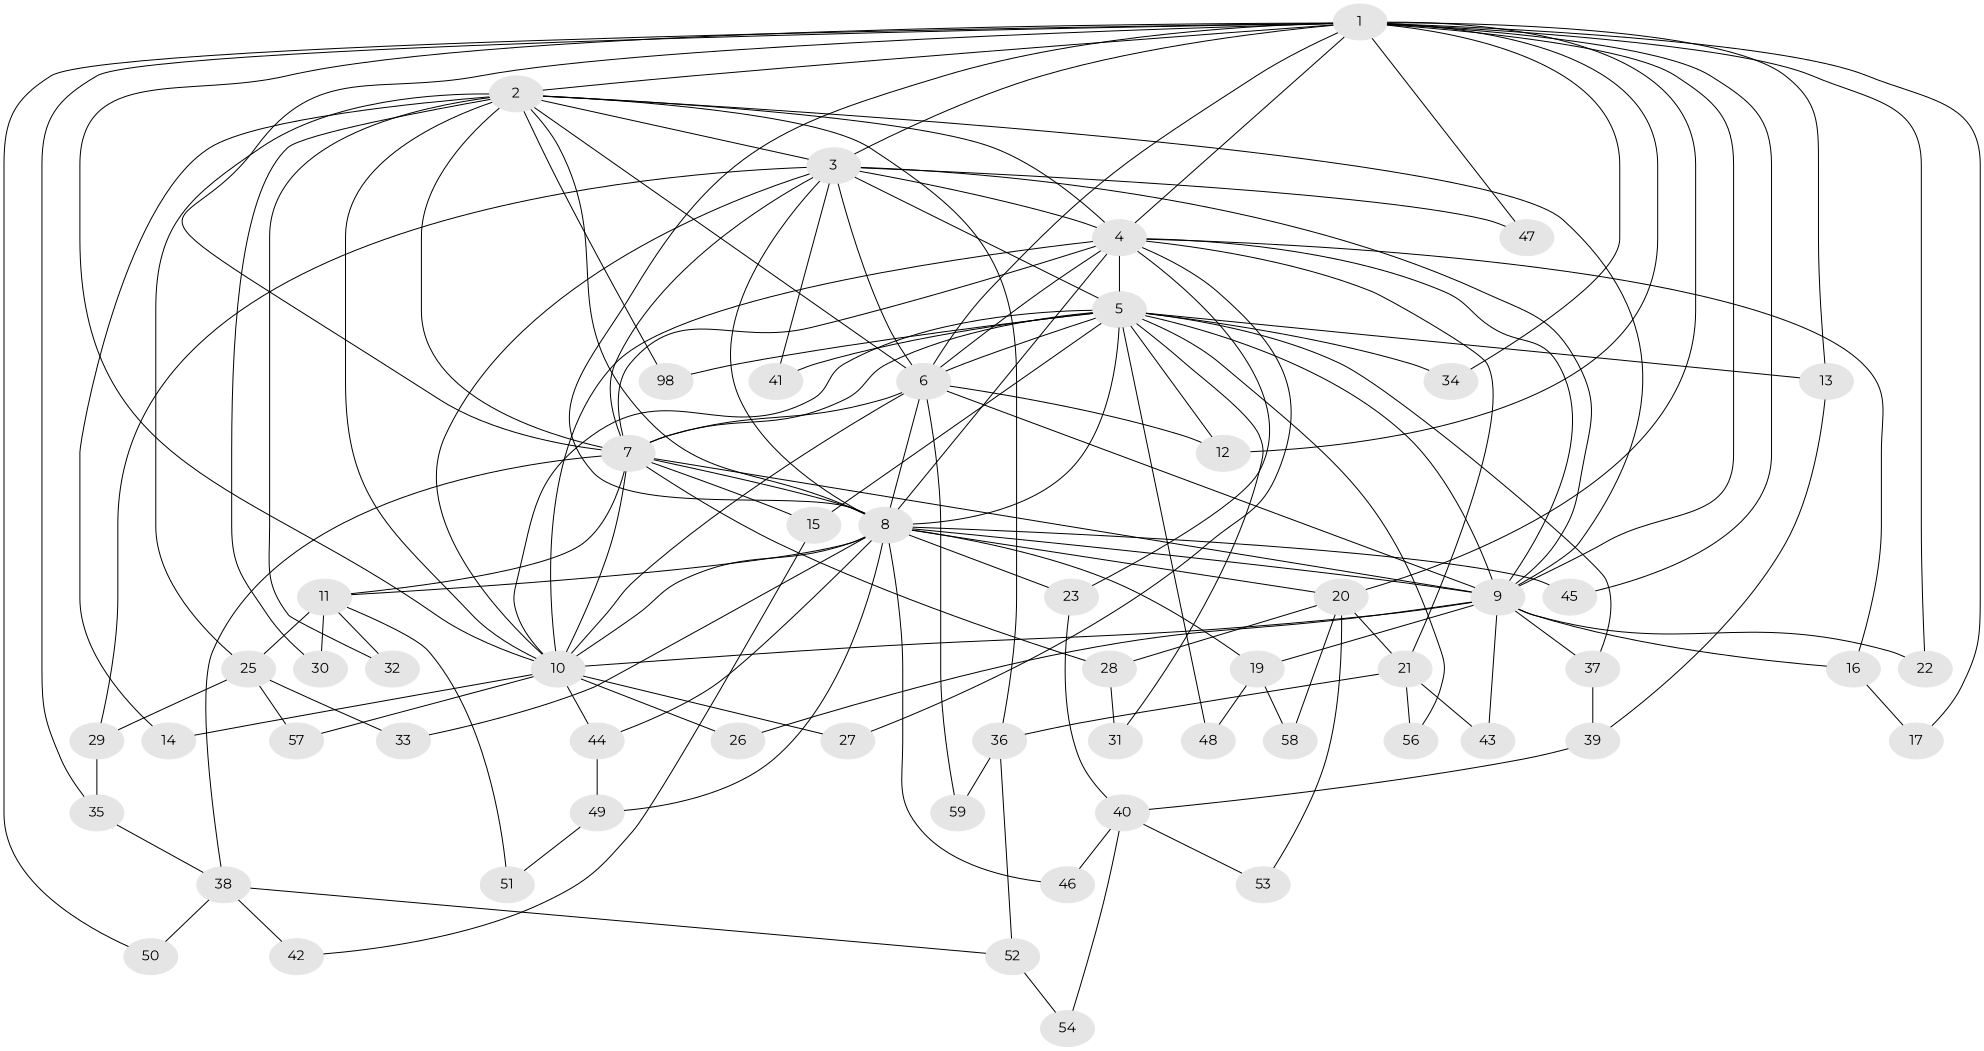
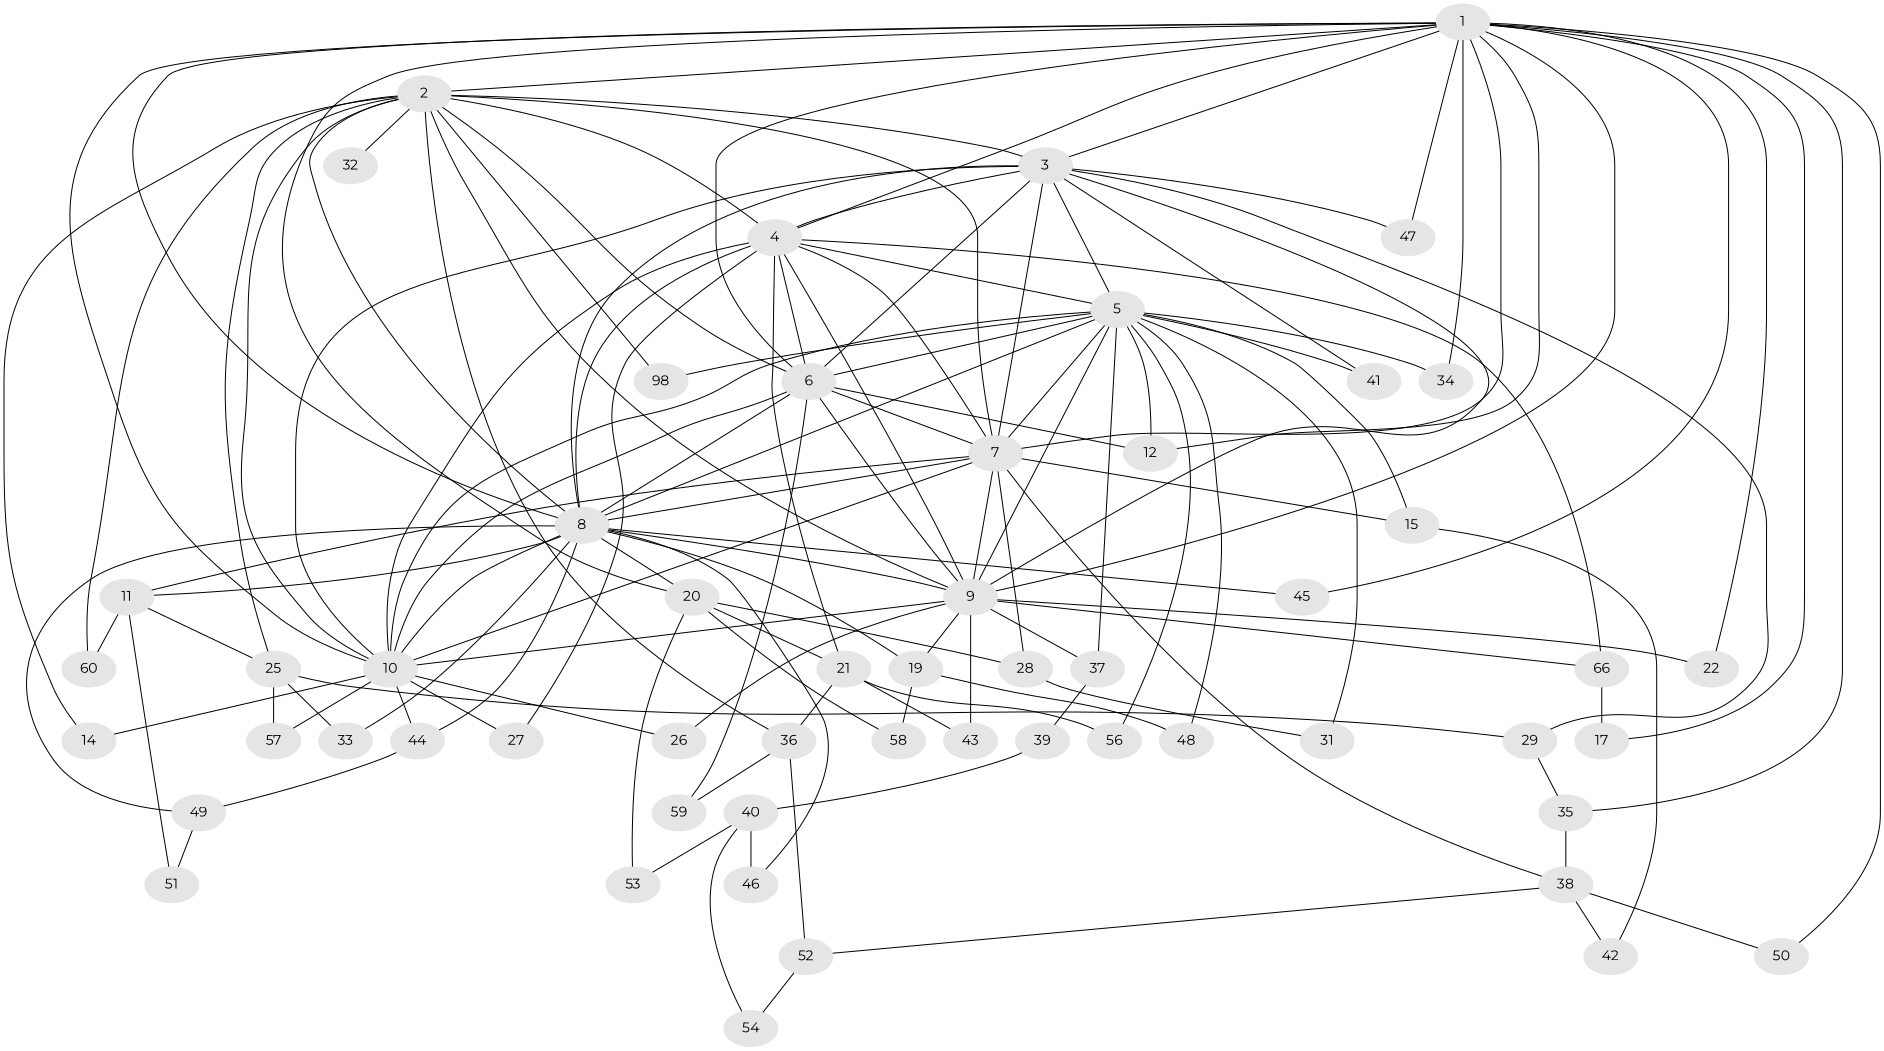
node "13": removed
node "23": removed
edge "11" -- "32": removed
node "30": label "30" -> "60"
node "16": label "16" -> "66"
